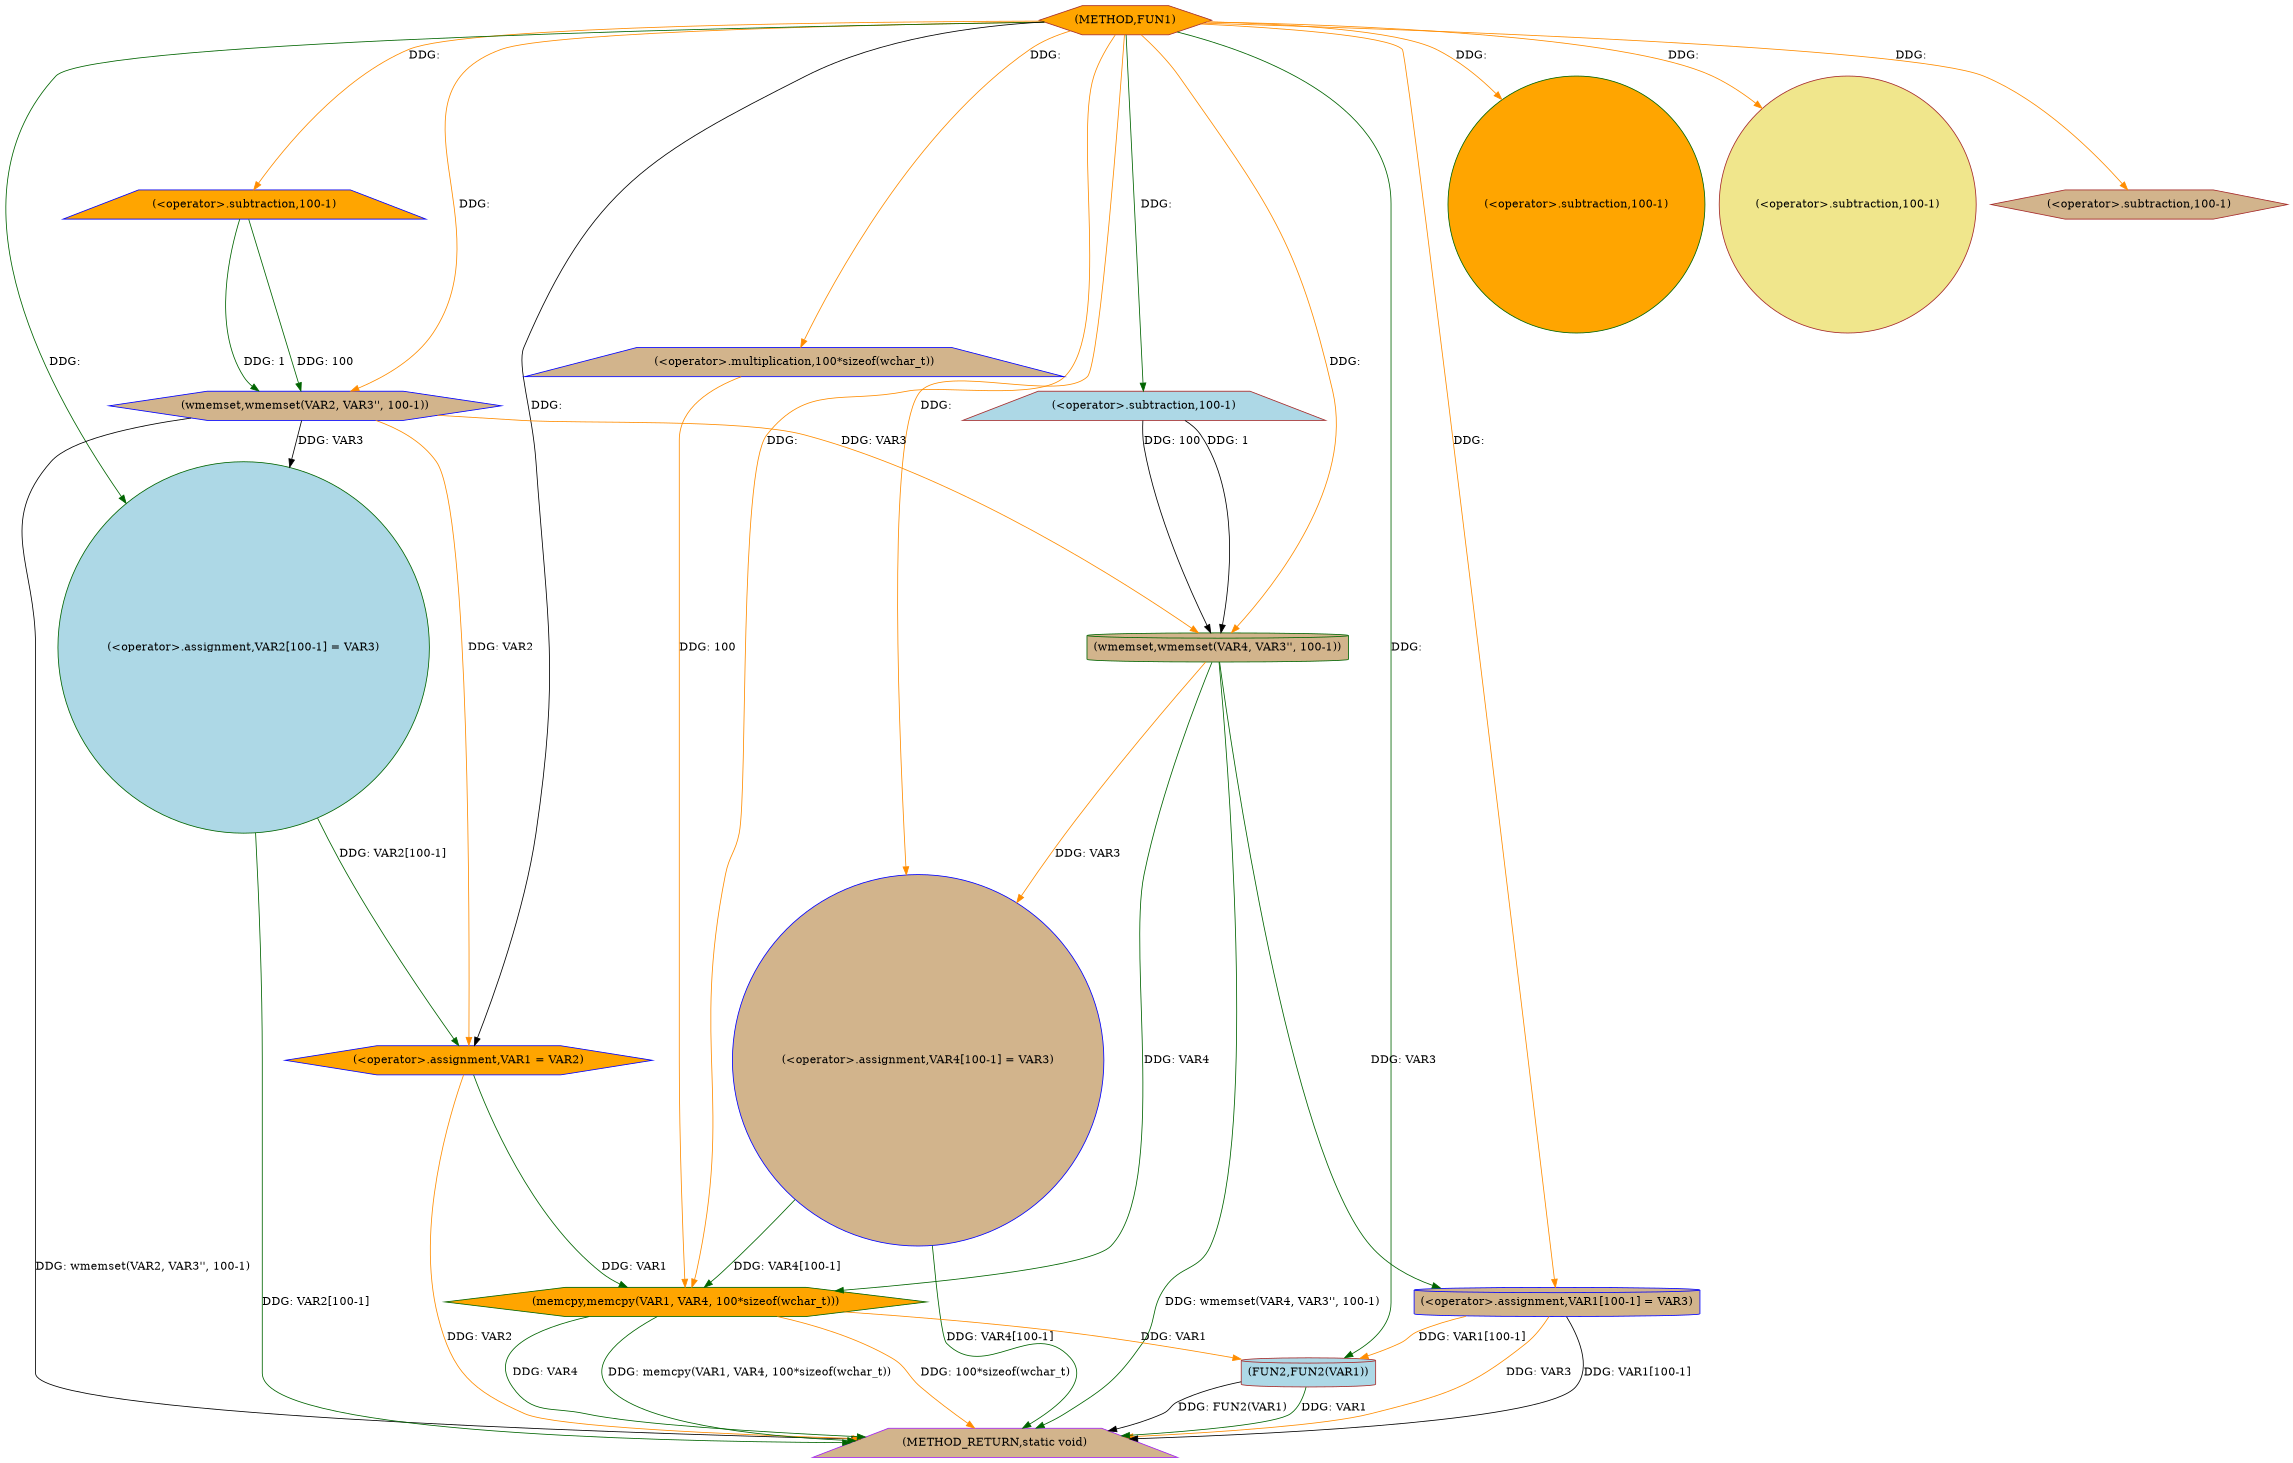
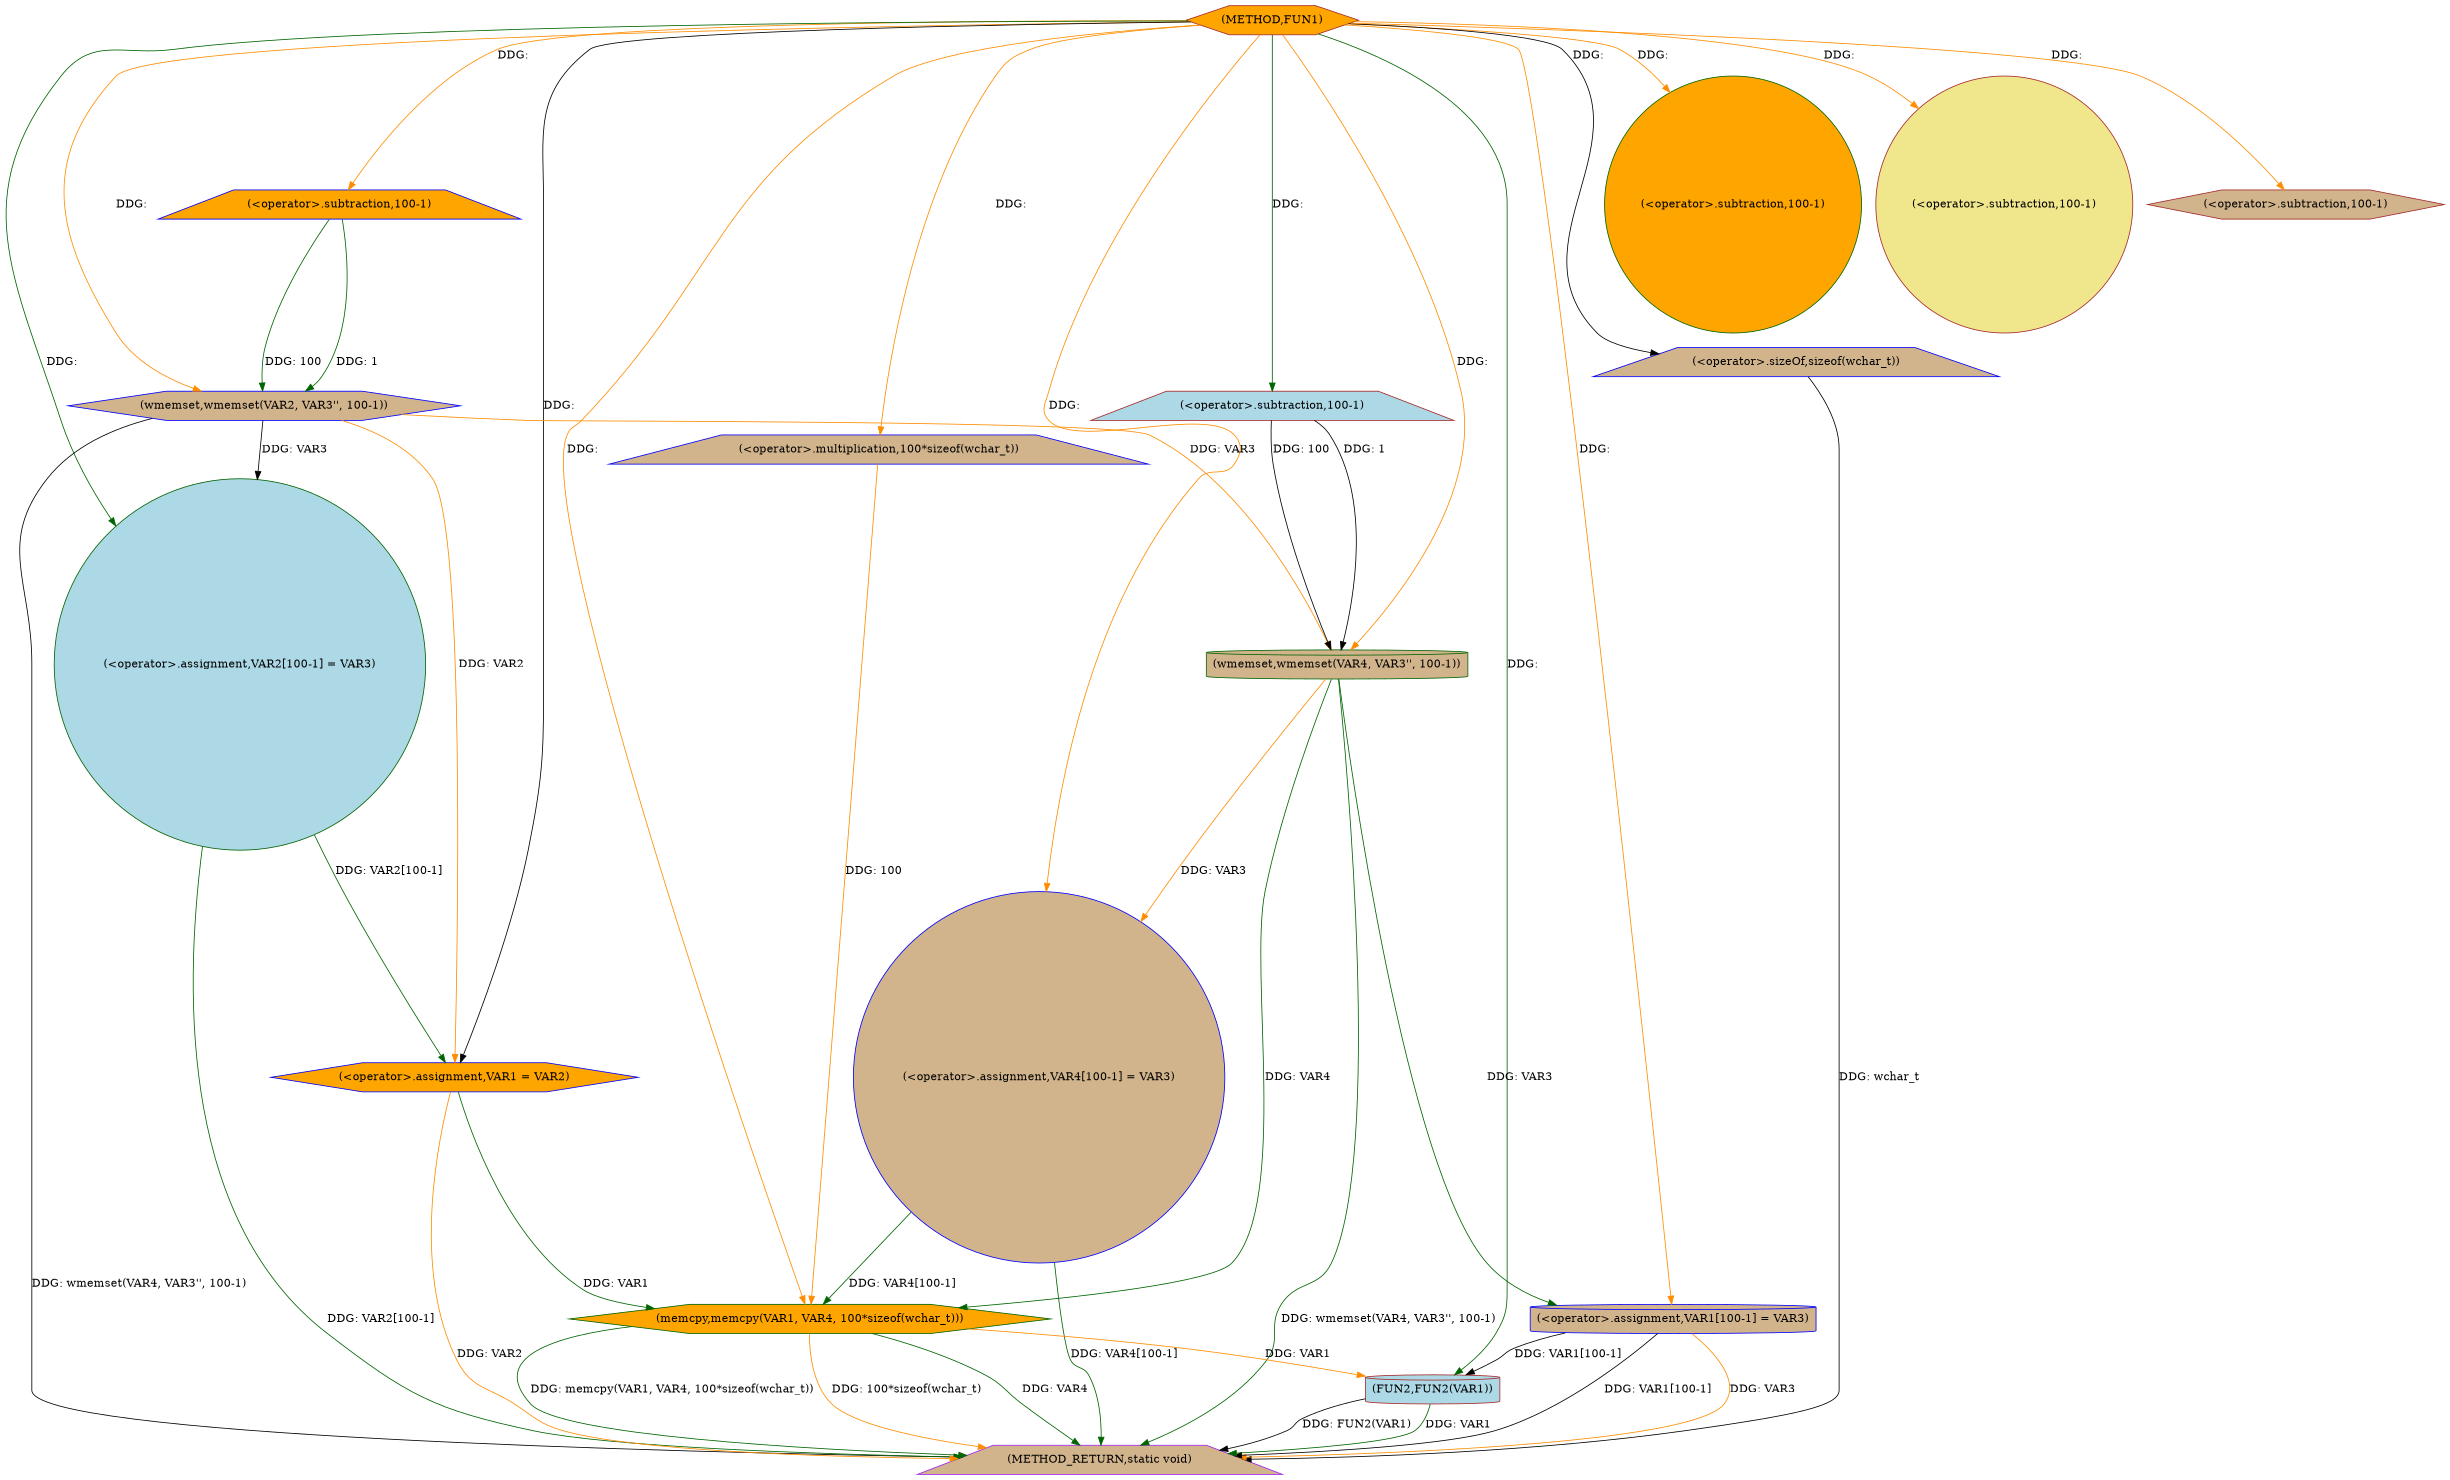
node "(<operator>.sizeOf,sizeof(wchar_t))": added
edge "(wmemset,wmemset(VAR2, VAR3'', 100-1))" -> "(METHOD_RETURN,static void)": label "DDG: wmemset(VAR2, VAR3'', 100-1)" -> "DDG: wmemset(VAR4, VAR3'', 100-1)"
edge "(<operator>.assignment,VAR1[100-1] = VAR3)" -> "(FUN2,FUN2(VAR1))": color darkorange -> black
